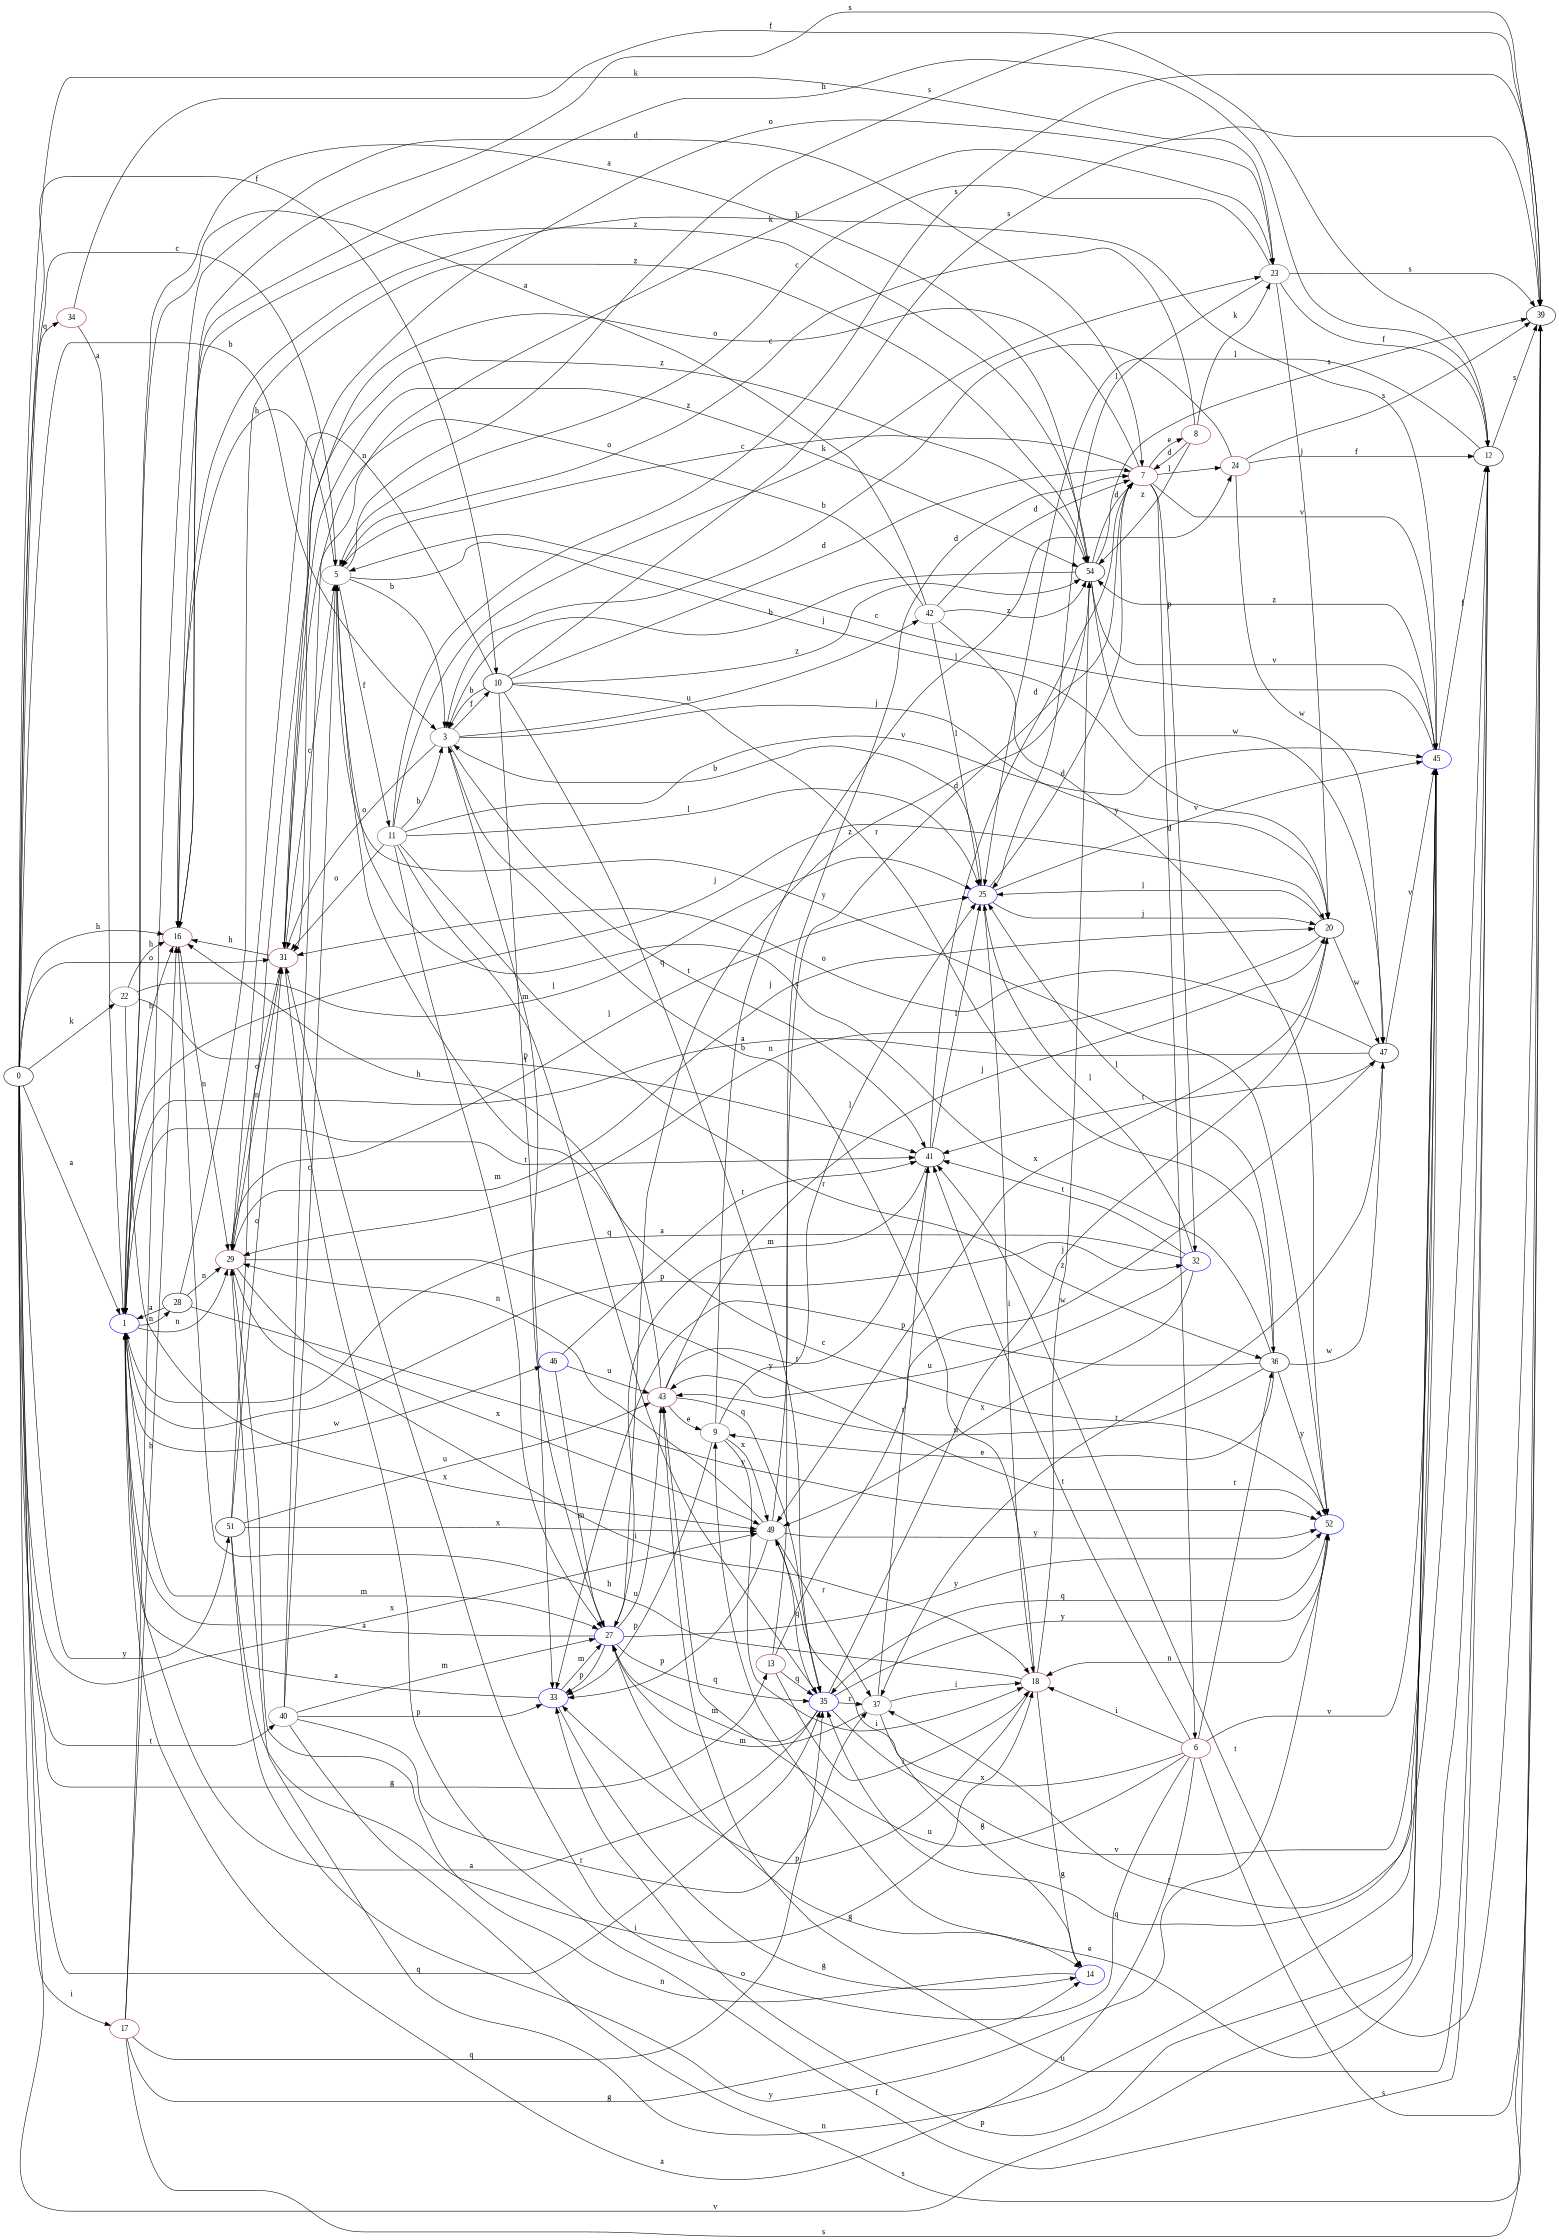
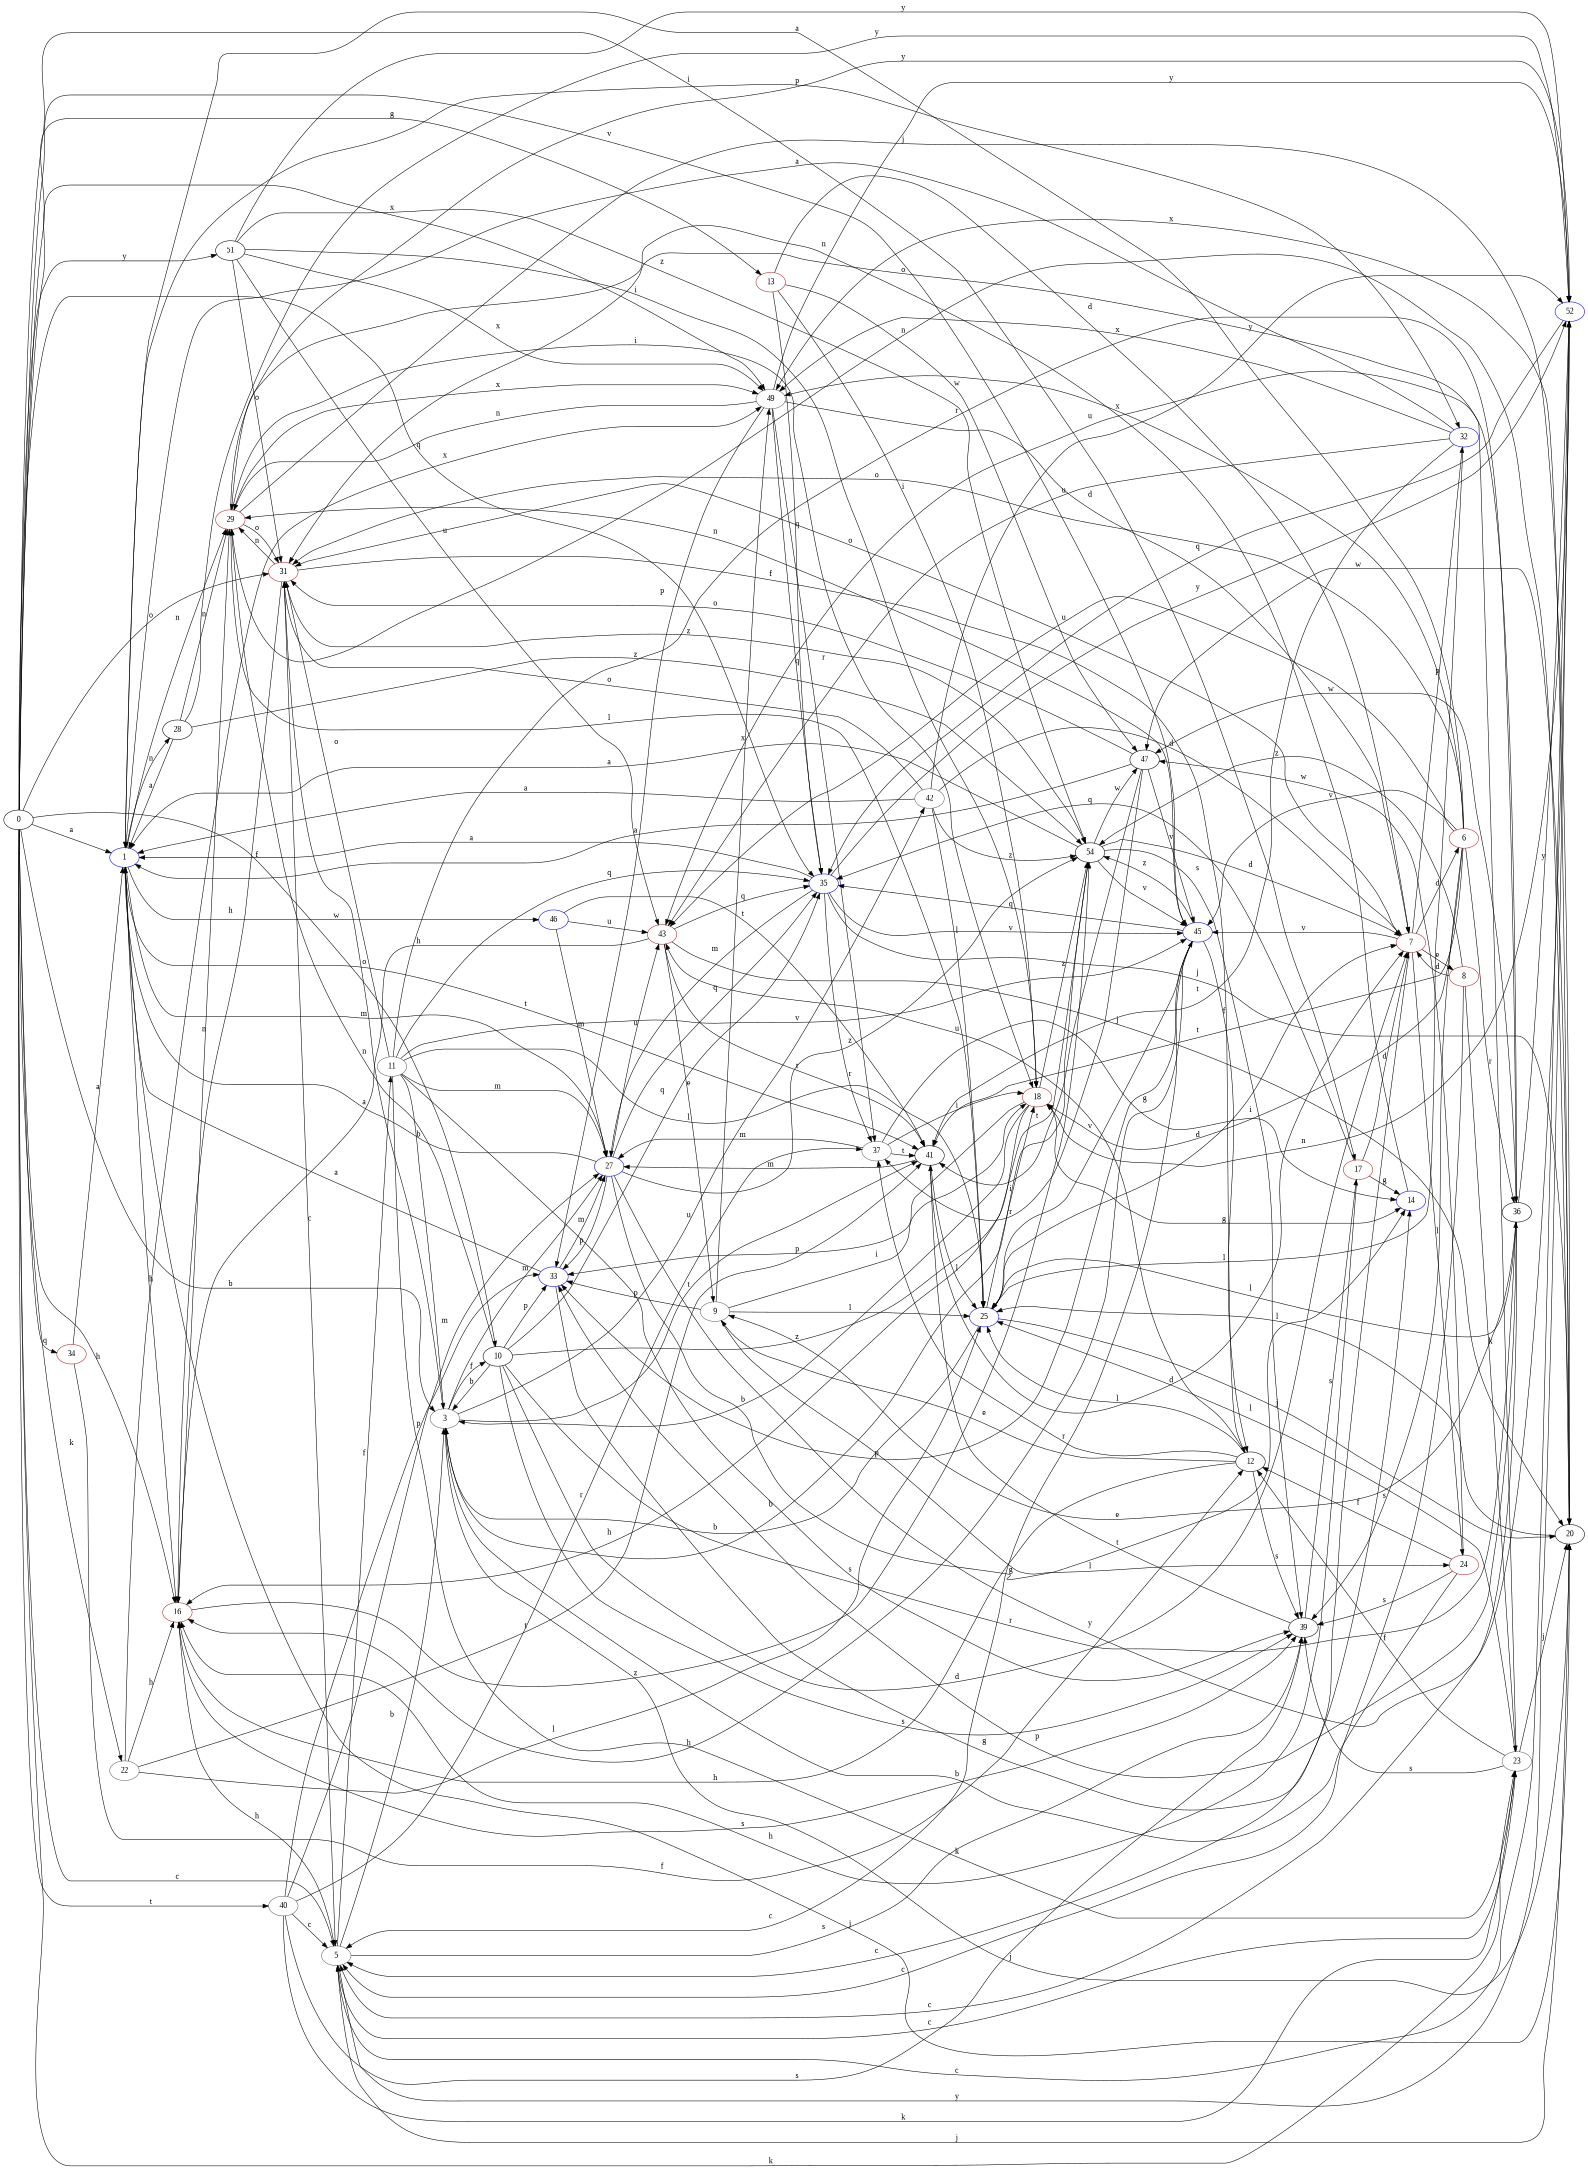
edge "17" -> "39": reversed
